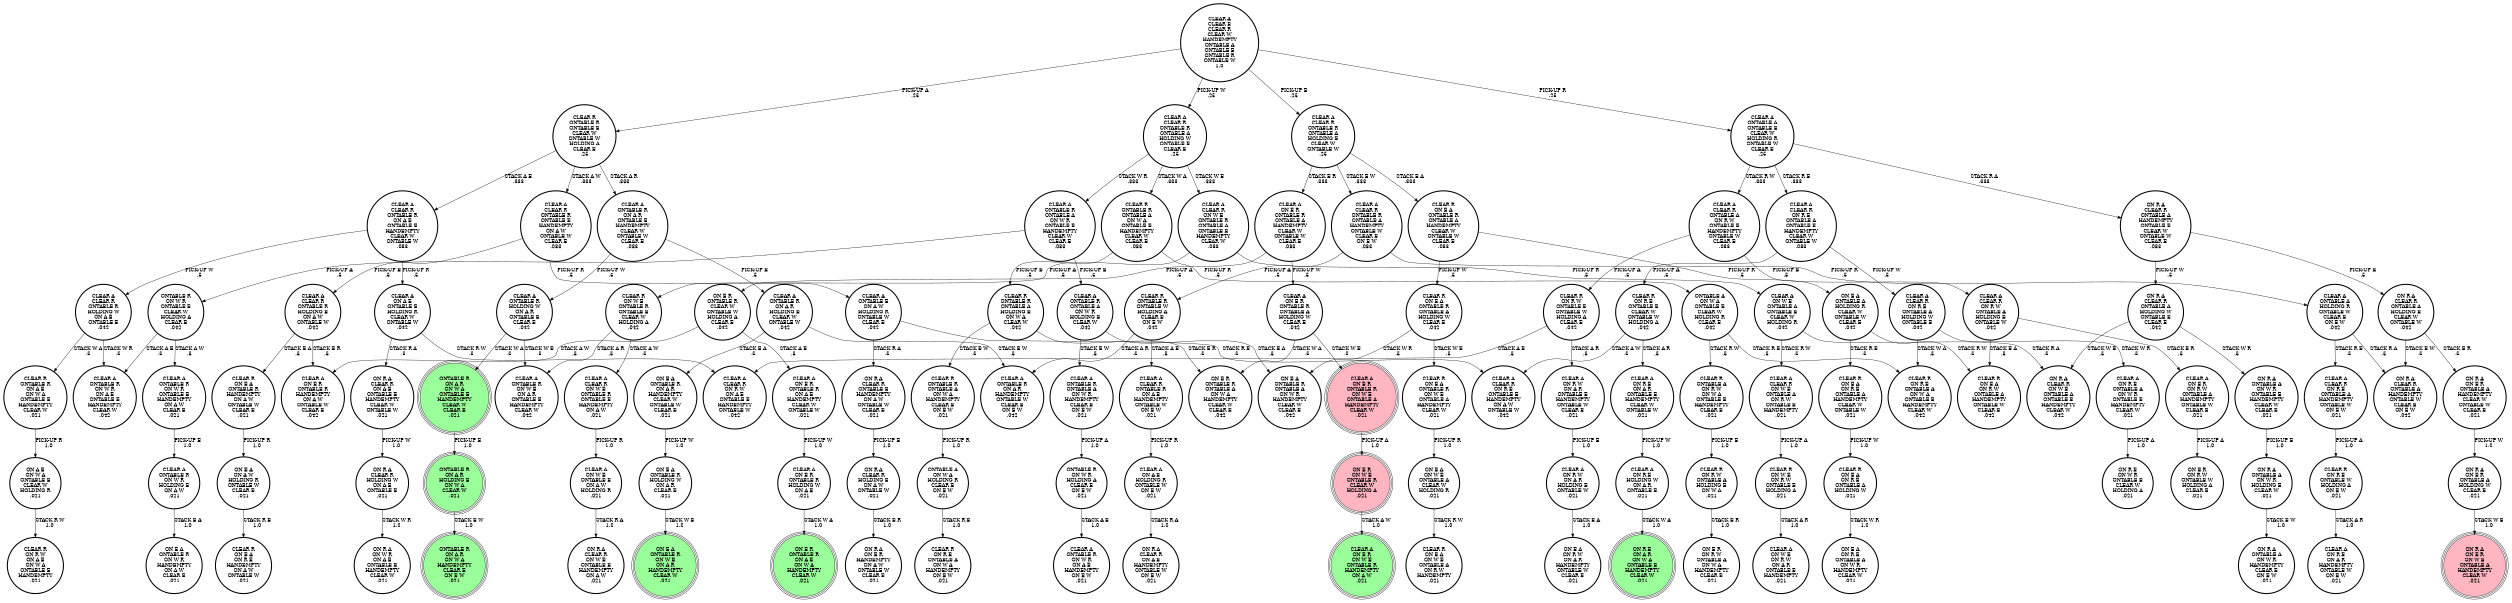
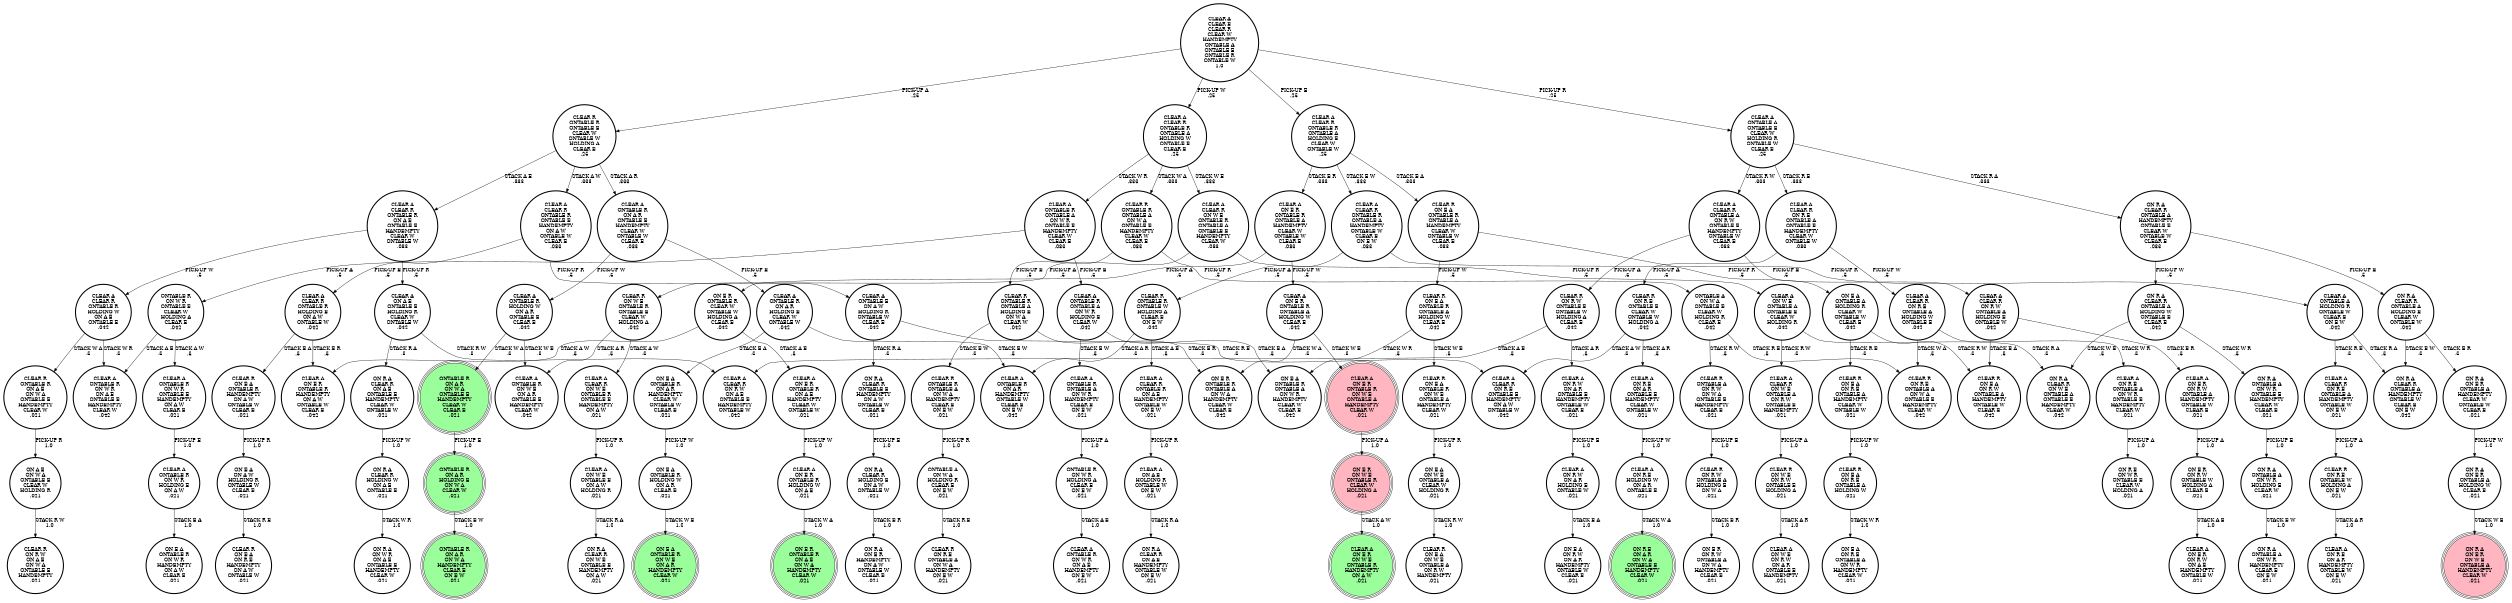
node "CLEAR A ON E R ON R W ON A E HANDEMPTY ONTABLE W .021": added
